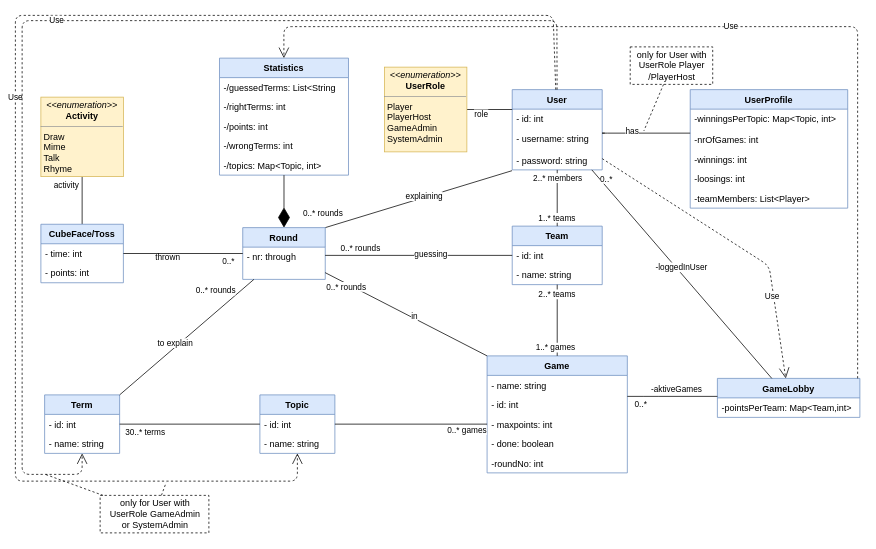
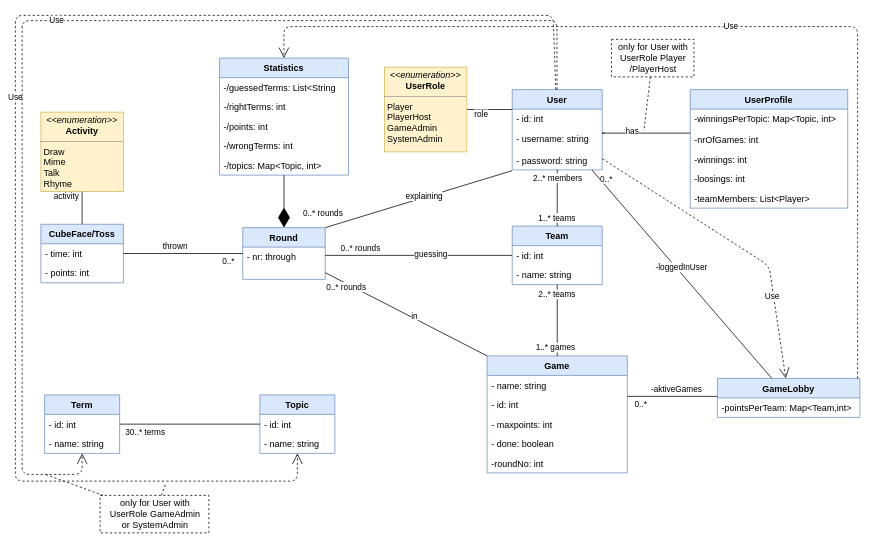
node "only for User with UserRole Player /PlayerHost": moved (671, 66) -> (653, 58)
node "<<enumeration>> Activity Draw Mime Talk Rhyme": moved (82, 137) -> (82, 152)
node "thrown": moved (167, 258) -> (175, 246)
edge "Round" -- "Term": removed, labels "0..* rounds", "to explain"
edge "Topic" -- "- maxpoints: int": removed, label "0..* games"
